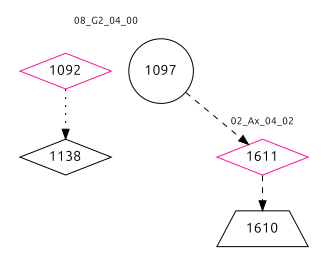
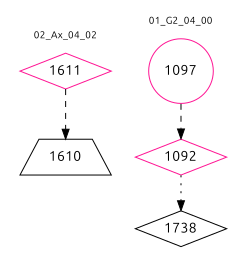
cluster "08_G2_04_00": label "08_G2_04_00" -> "01_G2_04_00"
node "1097": color black -> deeppink
edge "1097" -> "1611": now "1097" -> "1092"
node "1138": label "1138" -> "1738"
